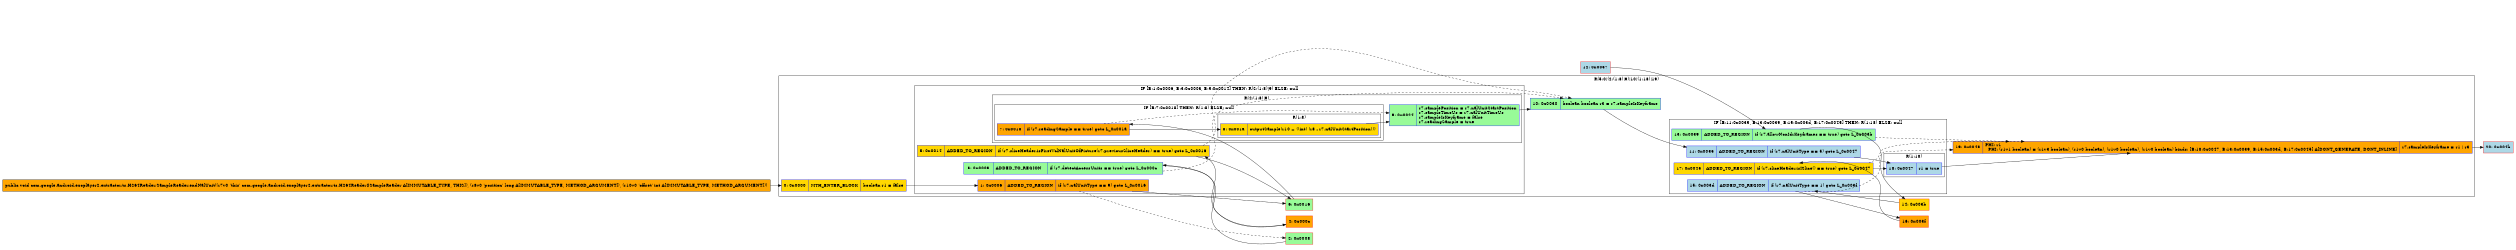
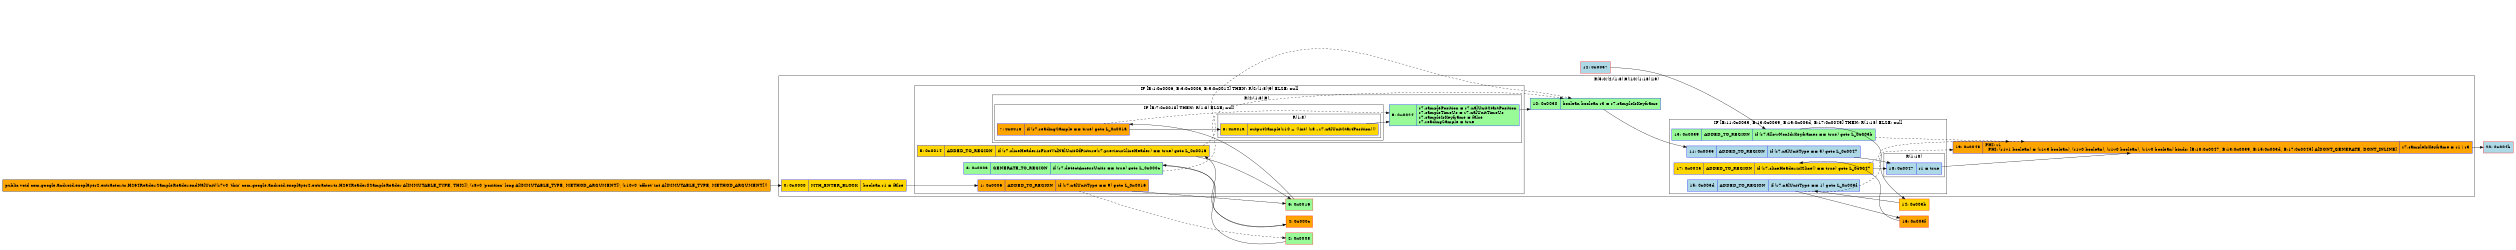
node "3: 0x000a": text "ADDED_TO_REGION" -> "GENERATE_TO_REGION"
